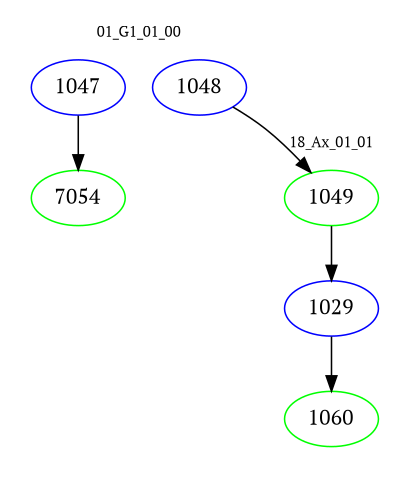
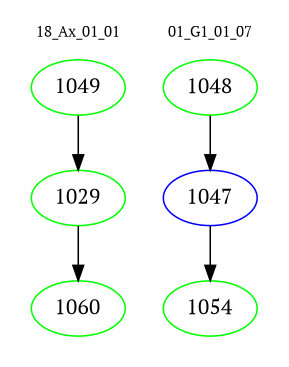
cluster "01_G1_01_00": label "01_G1_01_00" -> "01_G1_01_07"
node "1048": color blue -> green
edge "1048" -> "1049": now "1048" -> "1047"
node "7054": label "7054" -> "1054"
node "1029": color blue -> green
